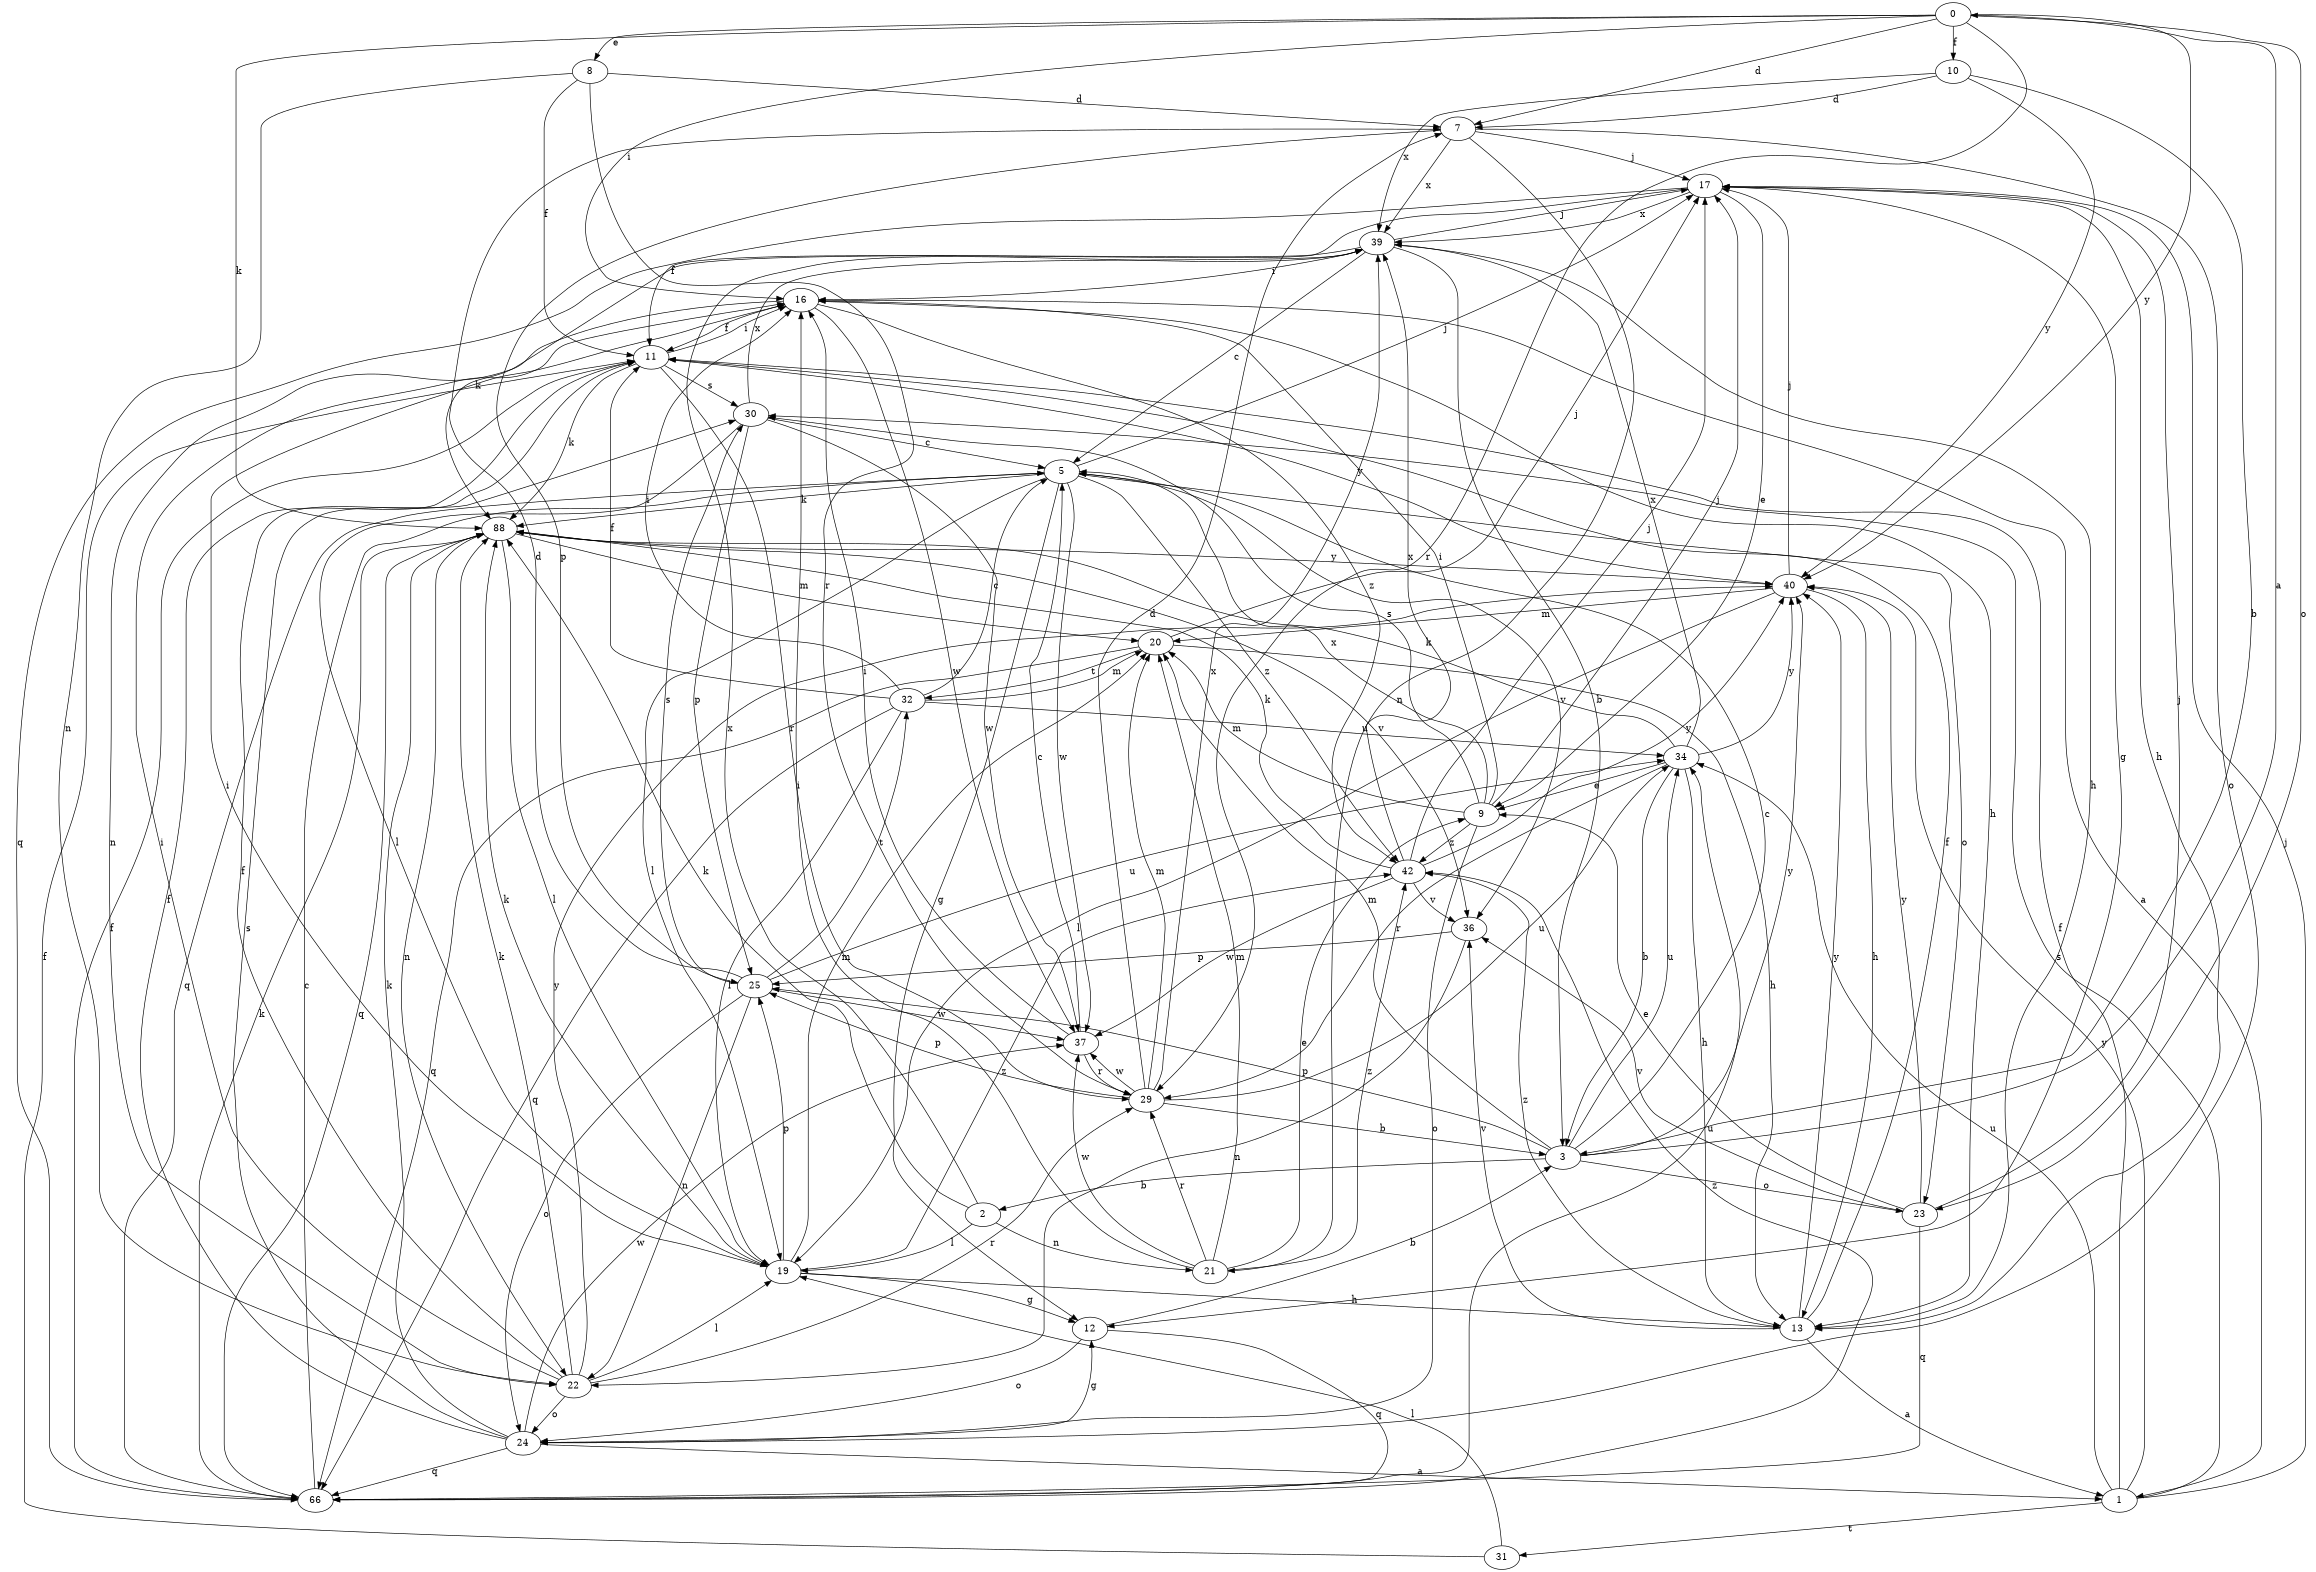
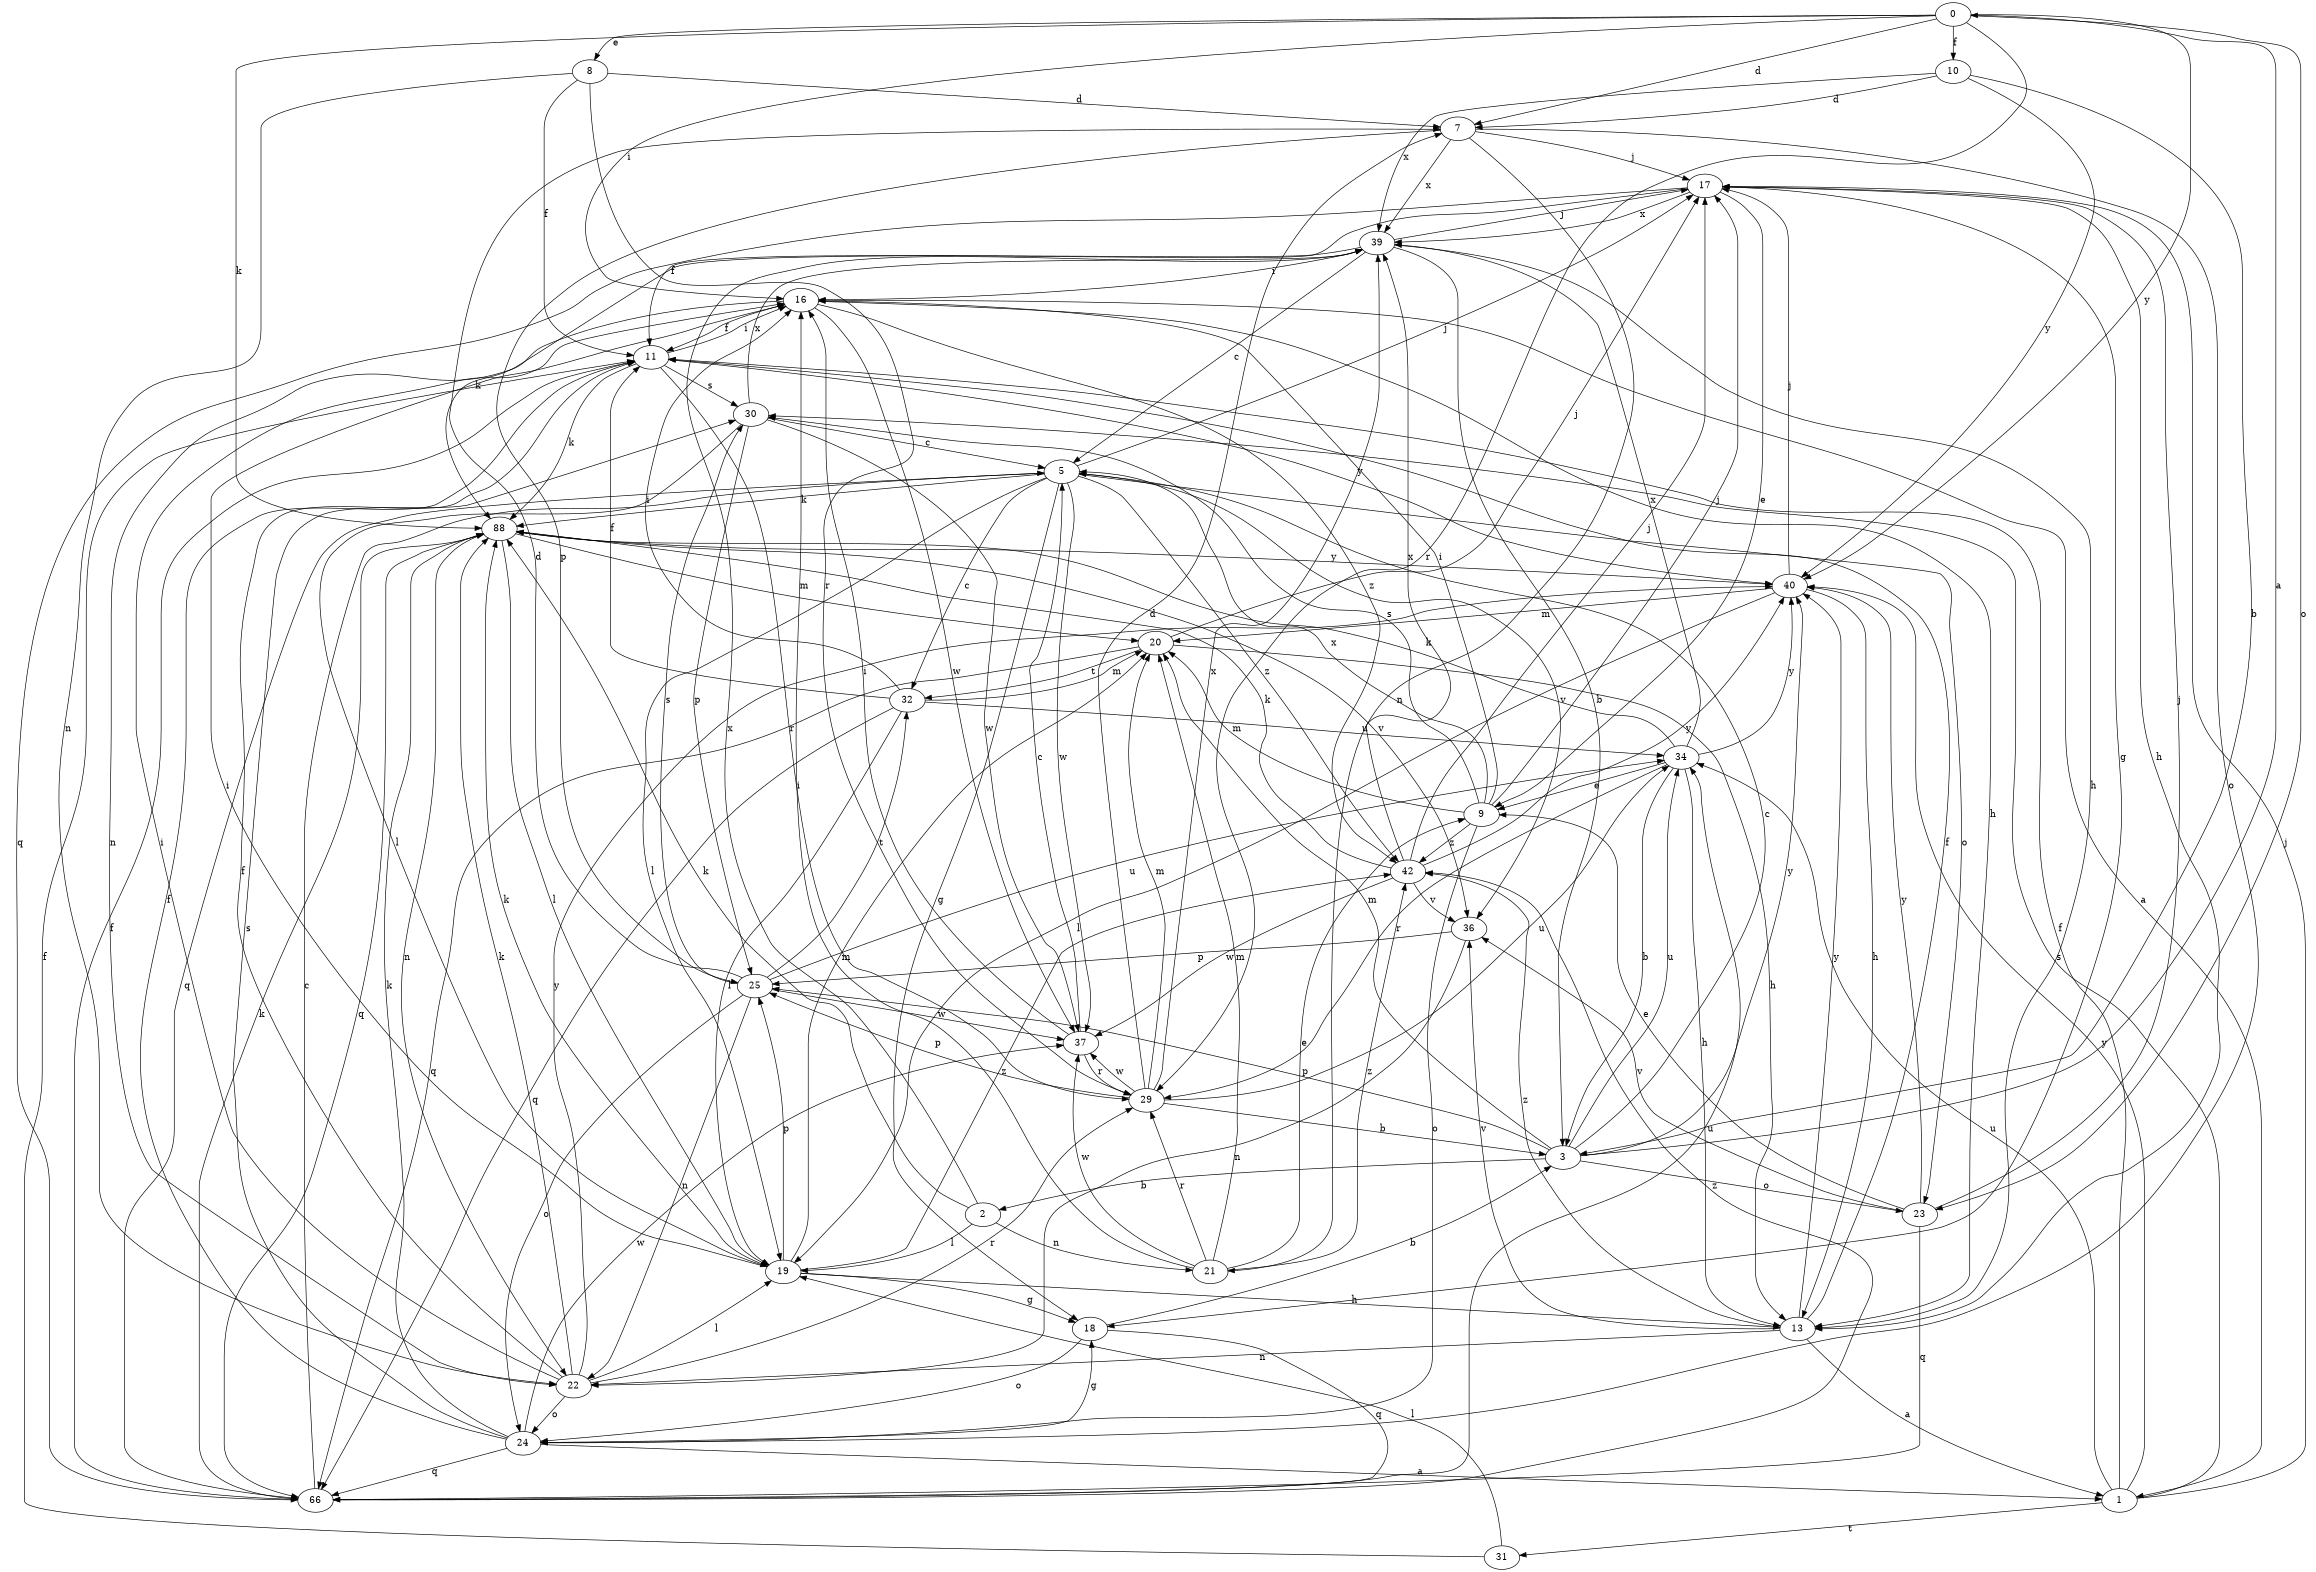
edge "32" -> "5": reversed
node "12": label "12" -> "18"
edge "13" -> "22": added, label "n"
